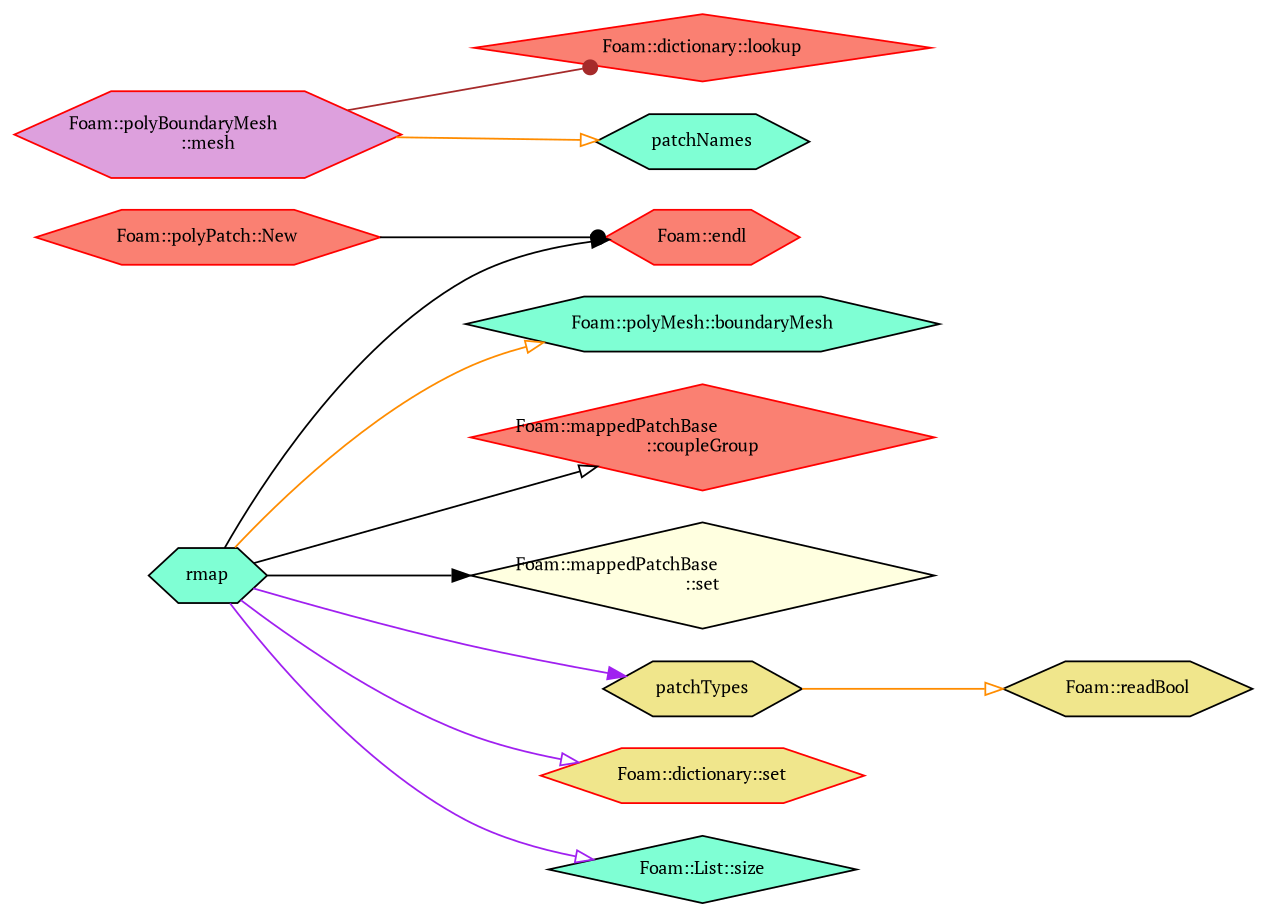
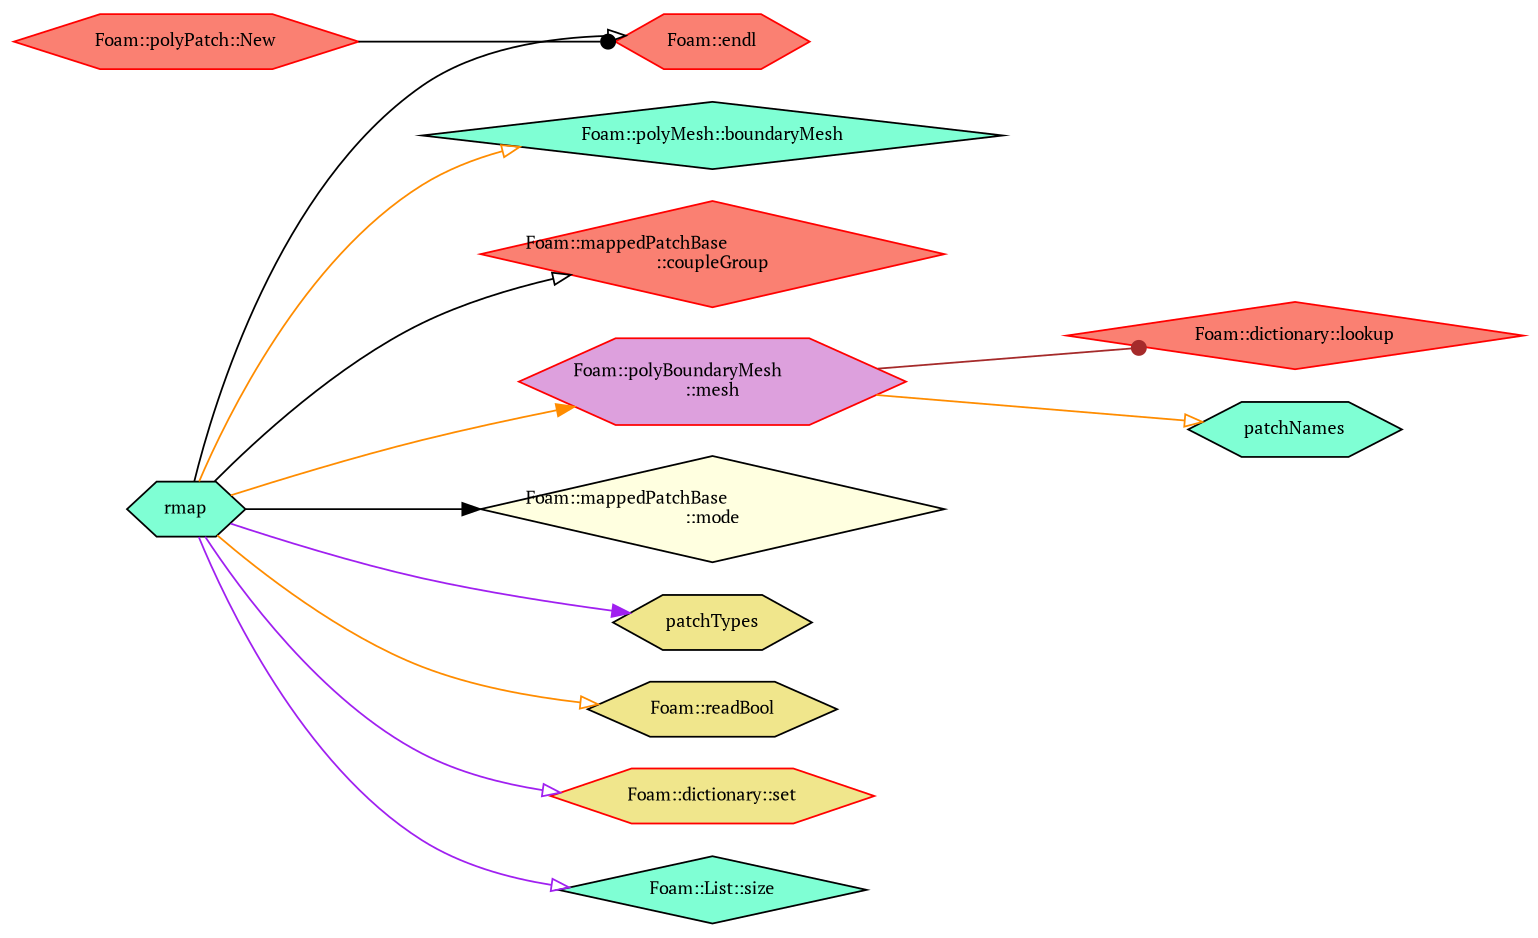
node "Foam::polyMesh::boundaryMesh": shape hexagon -> diamond
edge "rmap" -> "Foam::endl": arrowhead normal -> onormal
edge "rmap" -> "Foam::polyBoundaryMesh ::mesh": added
node "Foam::mappedPatchBase ::set": label "Foam::mappedPatchBase ::set" -> "Foam::mappedPatchBase ::mode"
edge "patchTypes" -> "Foam::readBool": now "rmap" -> "Foam::readBool"
